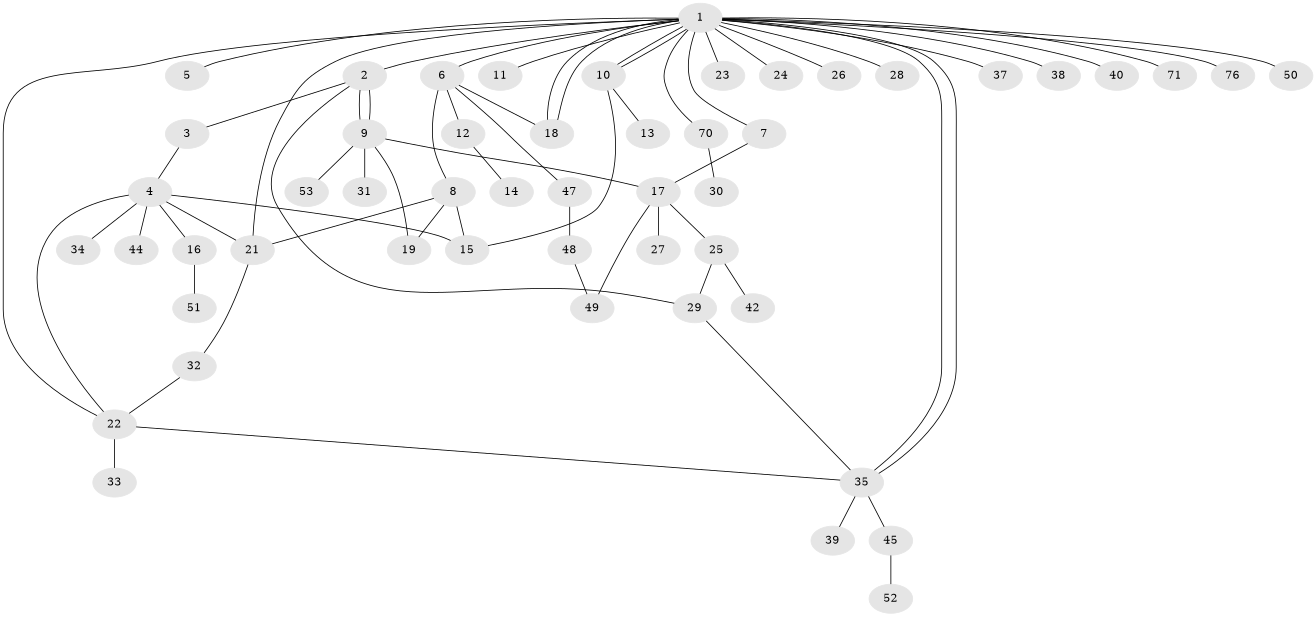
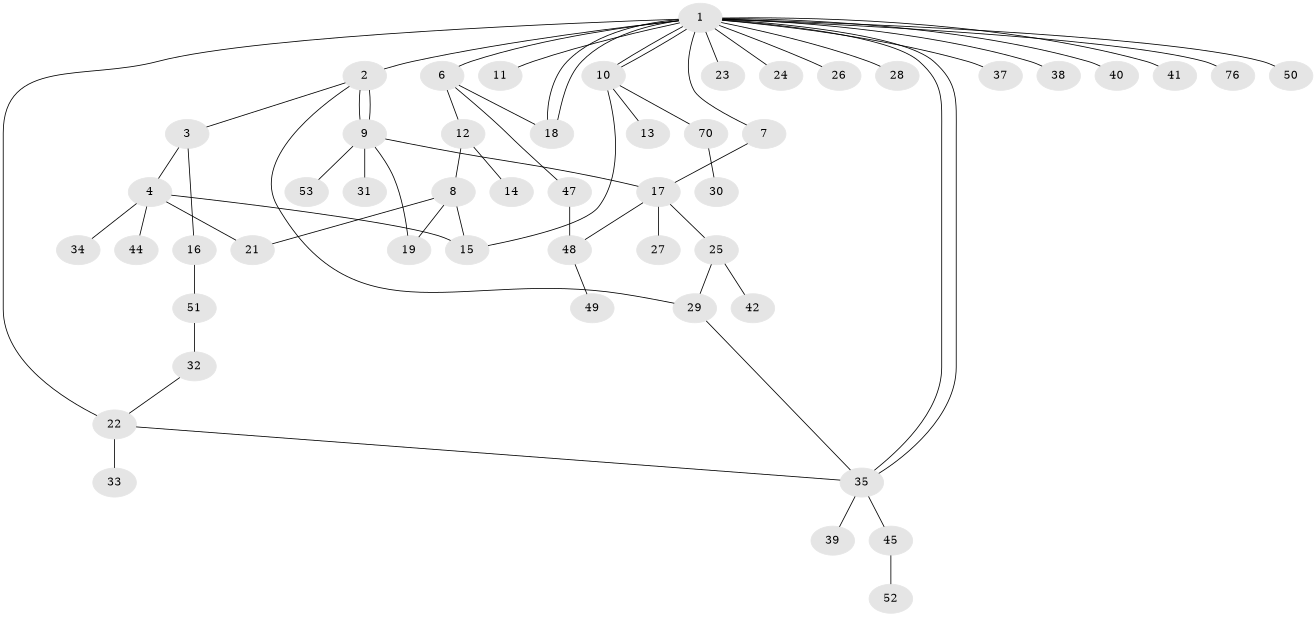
edge "1" -- "21": removed
node "5": removed
node "71": label "71" -> "41"
edge "1" -- "70": now "10" -- "70"
edge "6" -- "8": now "12" -- "8"
edge "4" -- "16": now "3" -- "16"
edge "17" -- "49": now "17" -- "48"
edge "4" -- "22": removed
edge "21" -- "32": now "51" -- "32"
